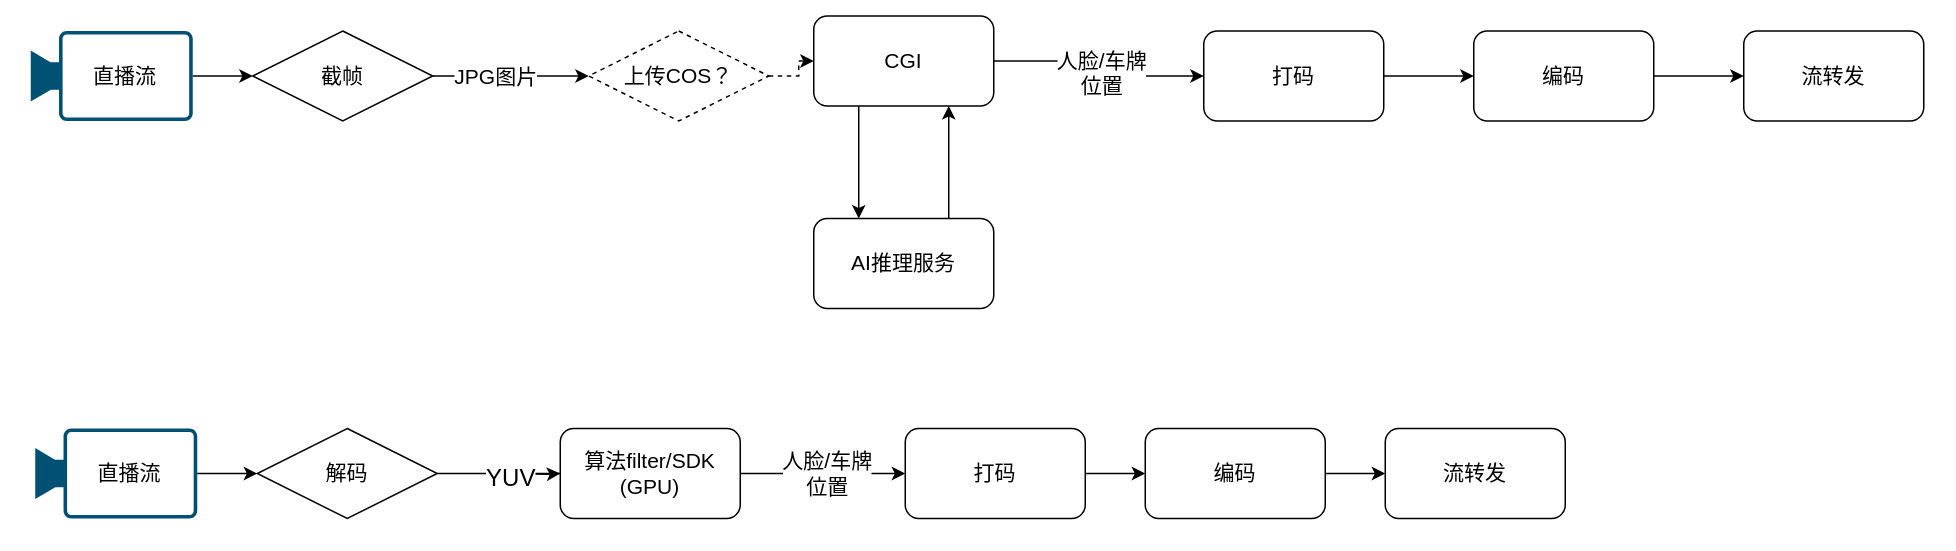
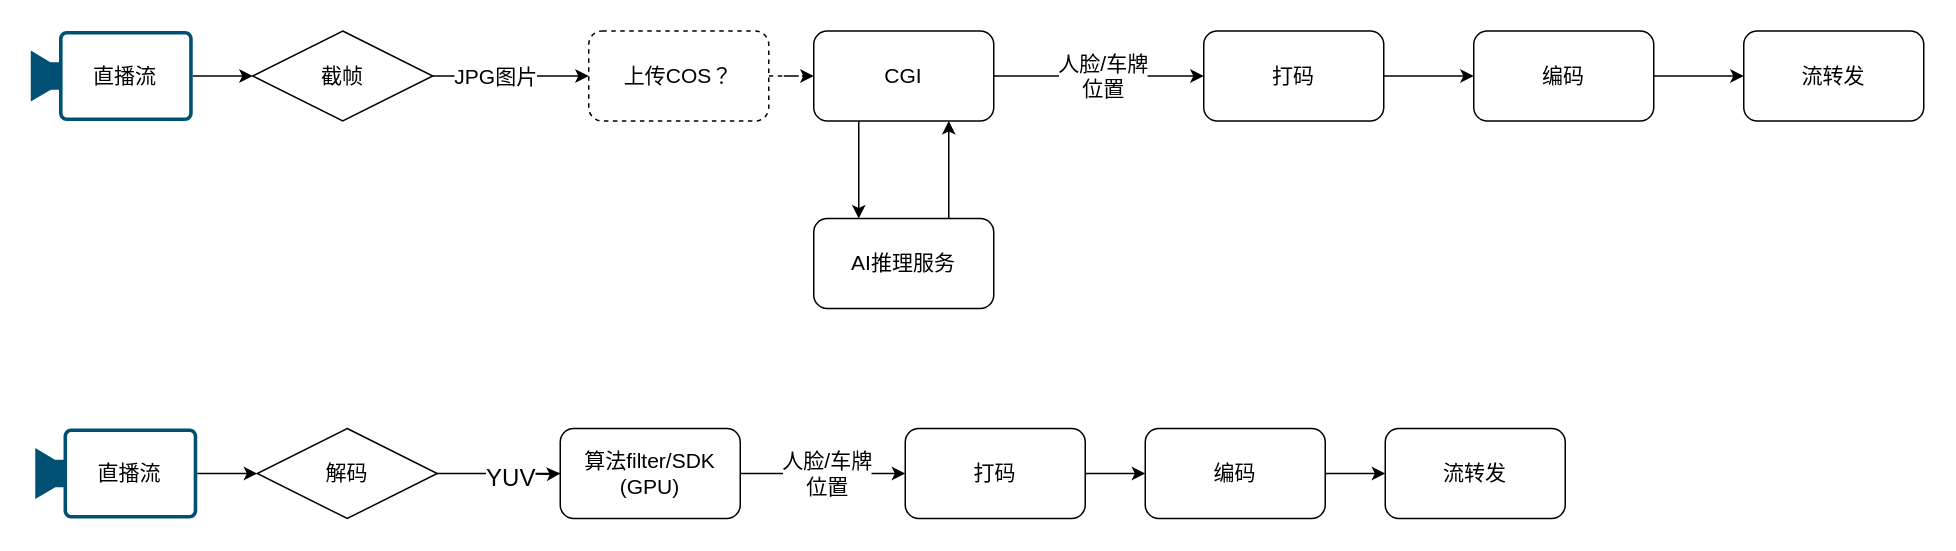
node "CGI": moved (904, 61) -> (904, 76)
node "上传COS？": shape diamond -> rounded rectangle
